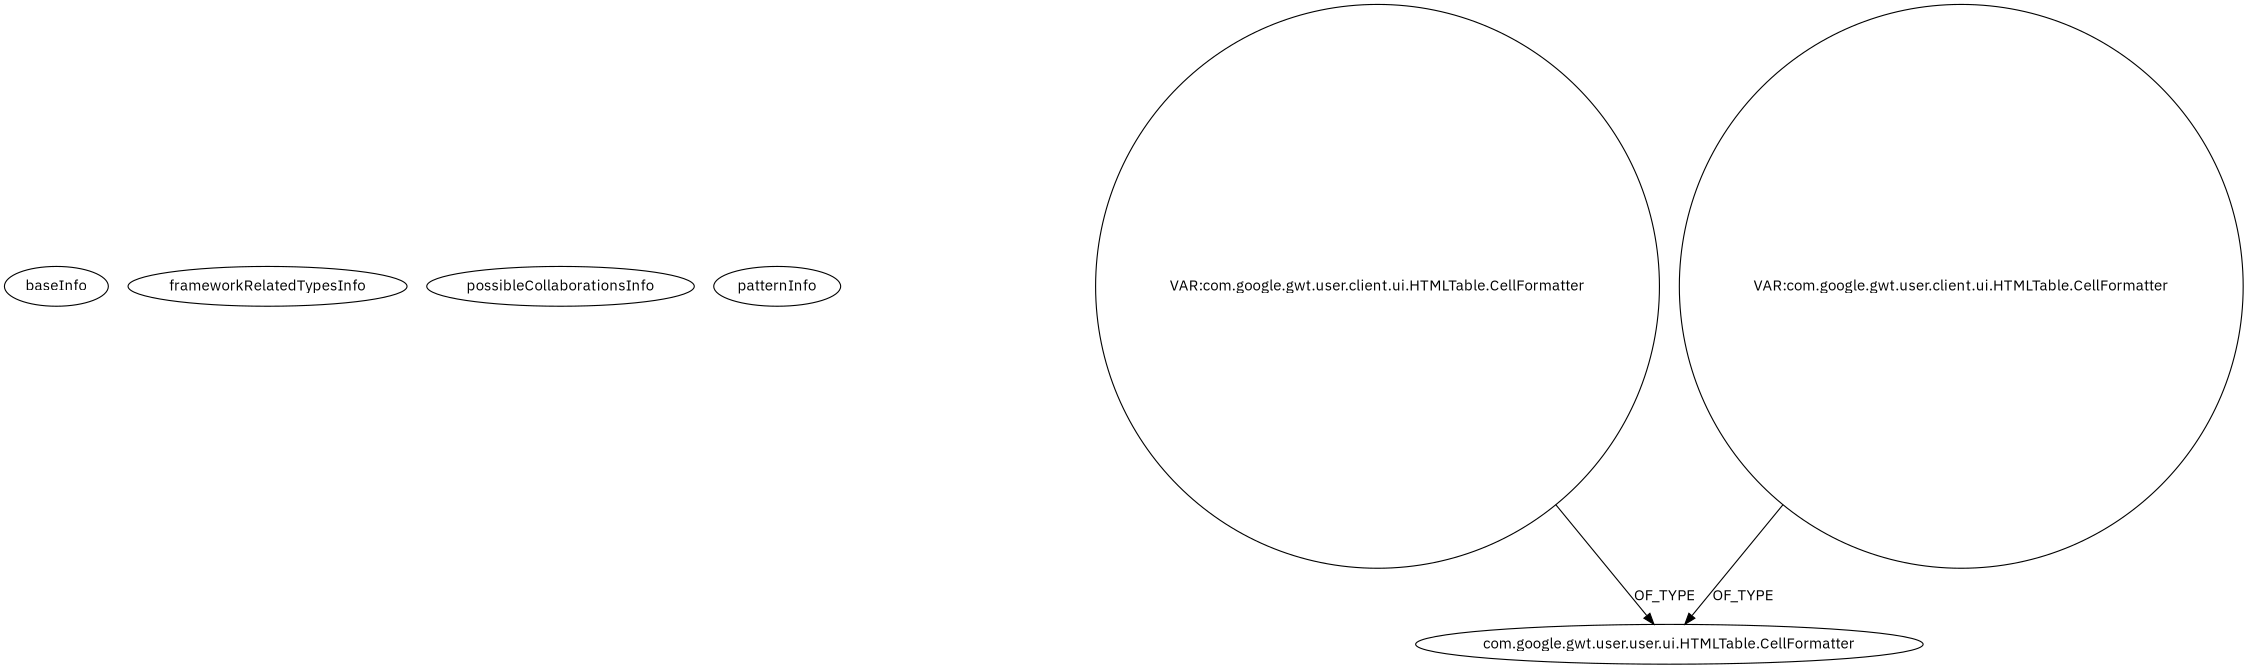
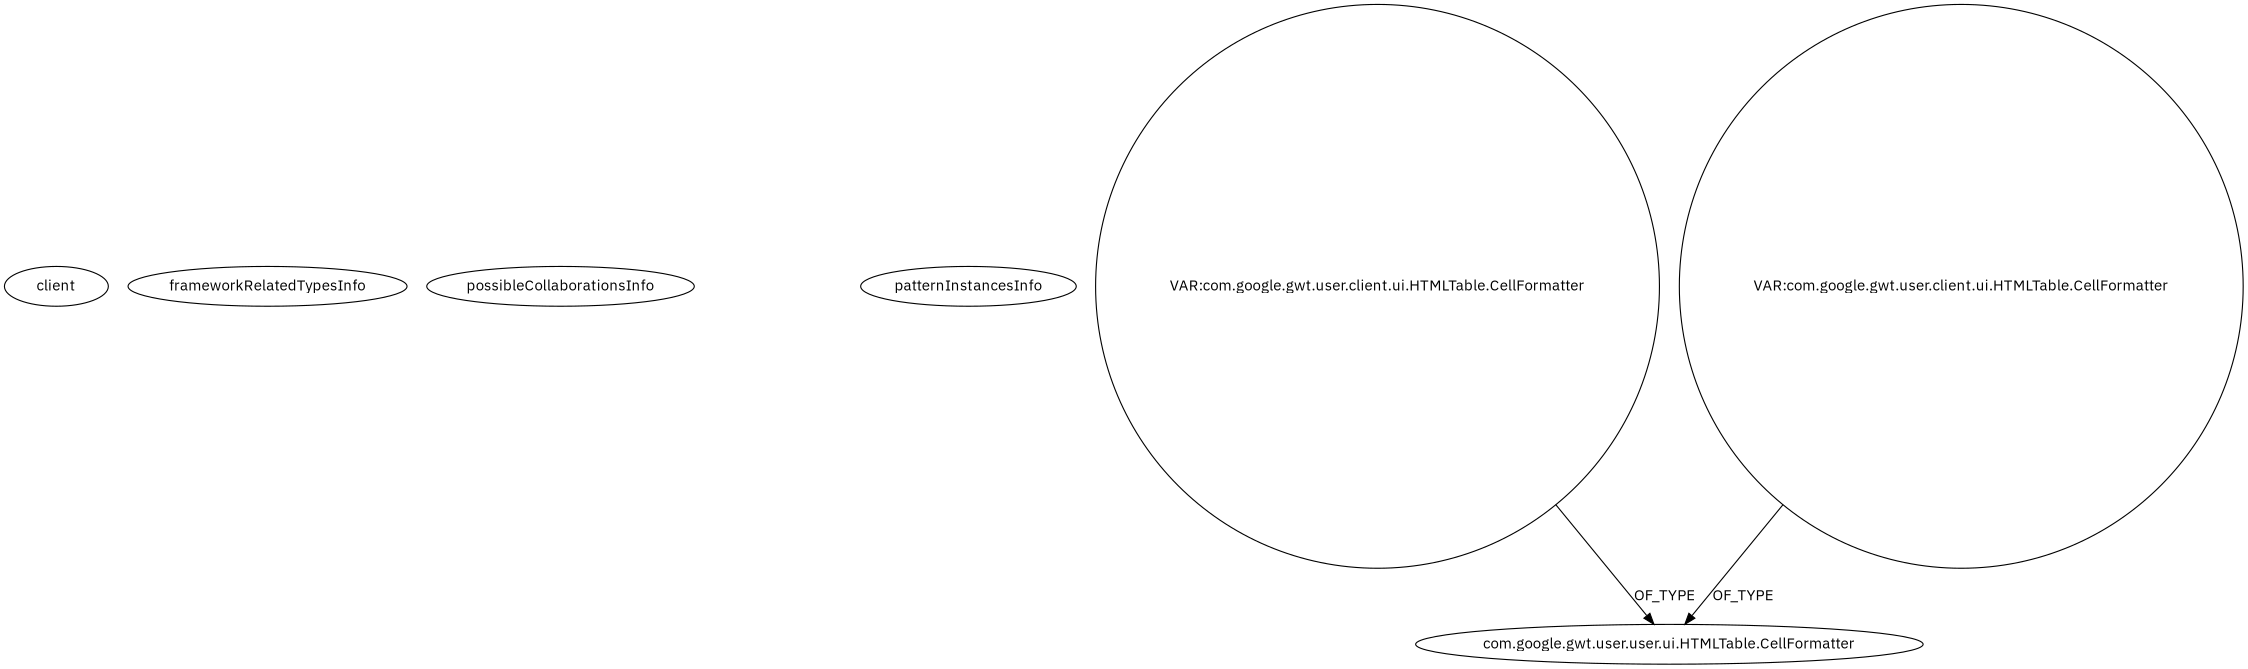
node "baseInfo": label "baseInfo" -> "client"
node "patternInfo": removed
node "patternInstancesInfo": added
